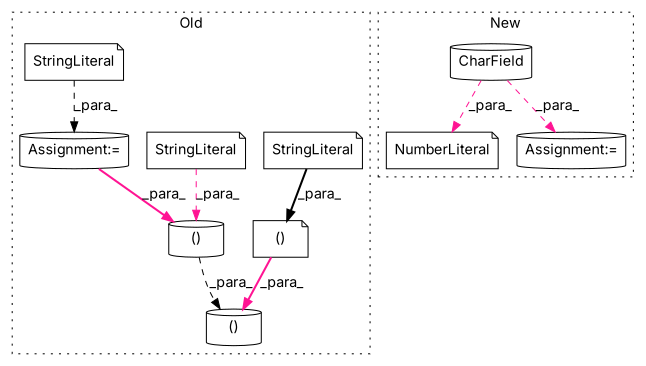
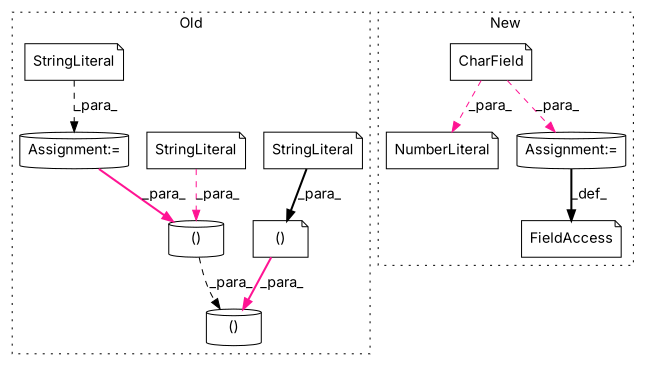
node "CharField": shape cylinder -> note
node "FieldAccess": added
